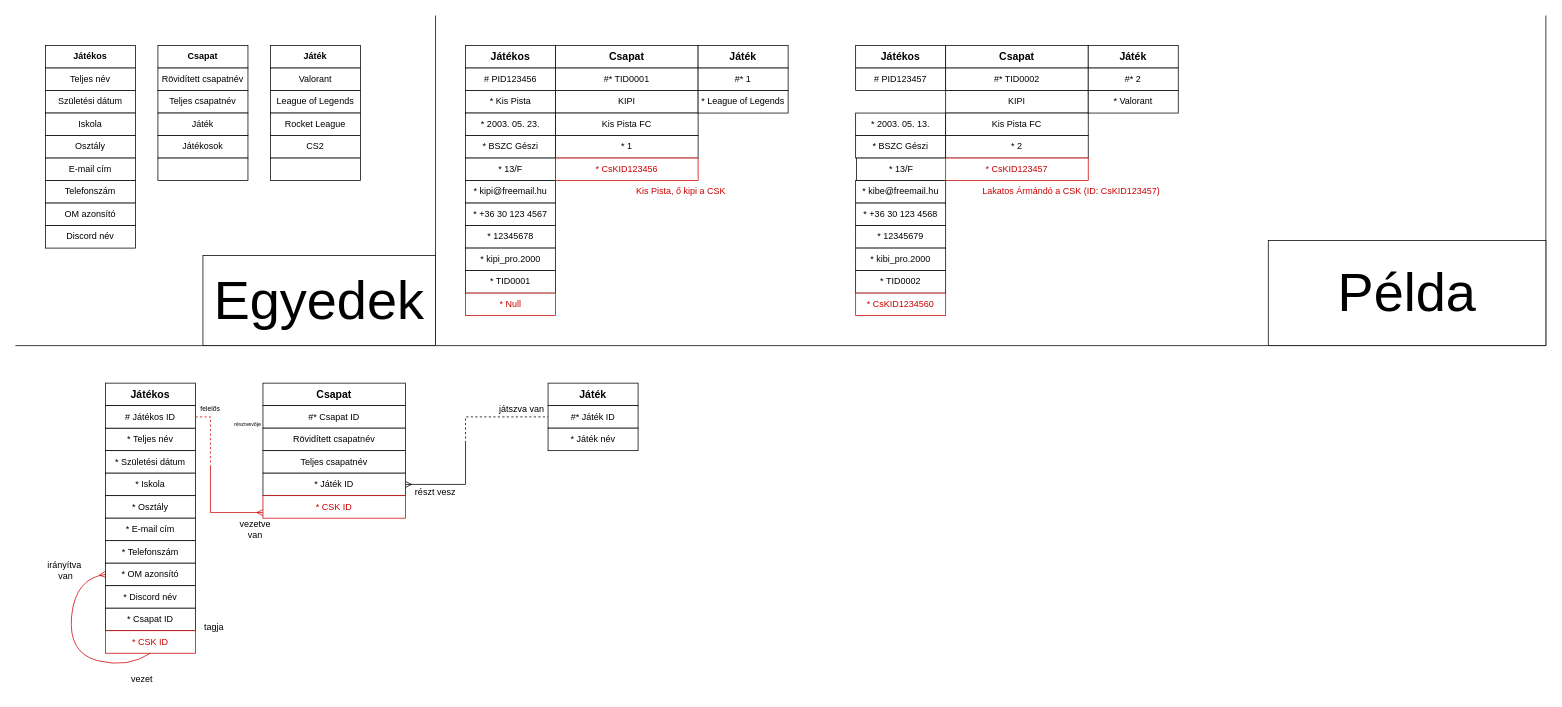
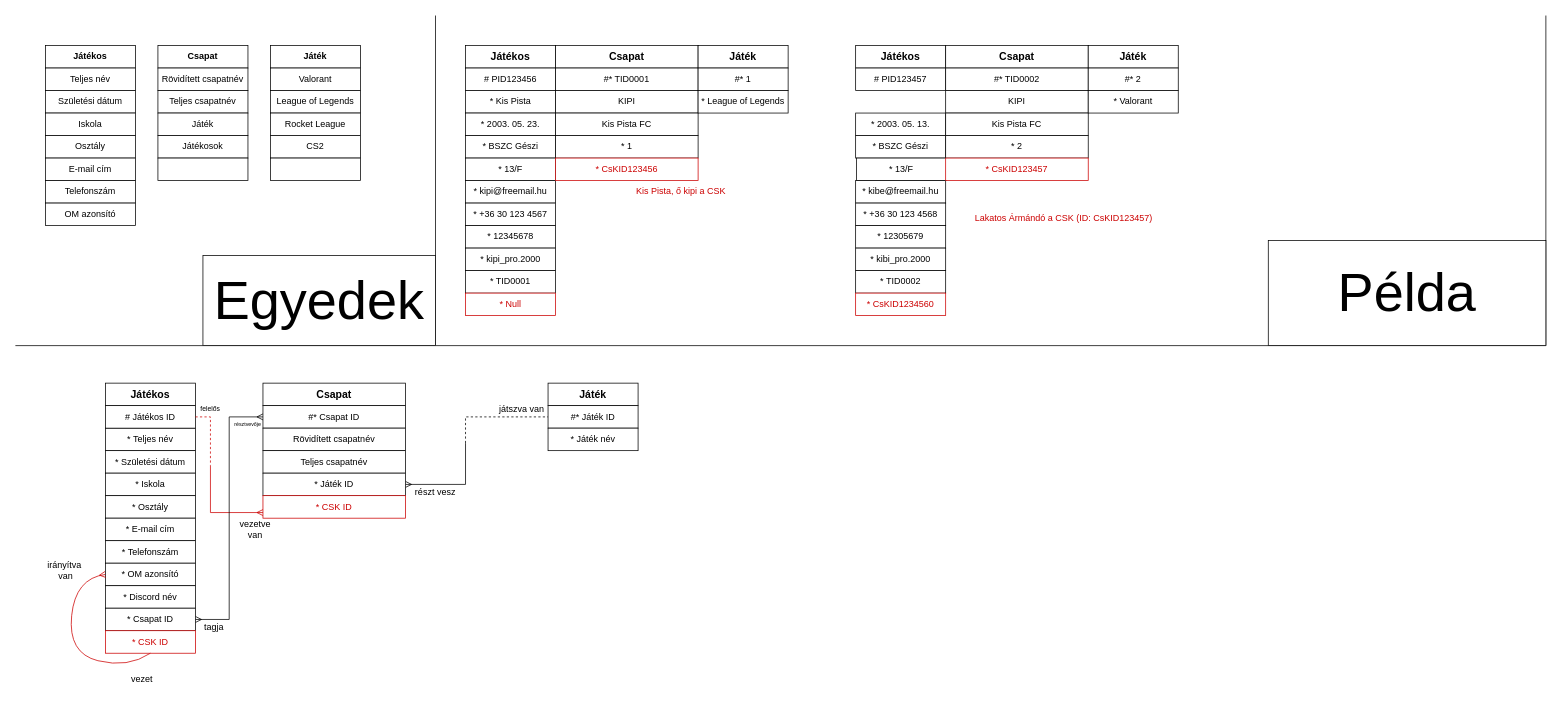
node "Lakatos Ármándó a CSK (ID: CsKID123457)": moved (1071, 192) -> (1064, 218)
node "Discord név": removed
node "* 12345679": label "* 12345679" -> "* 12305679"
edge "#* Csapat ID" -- "* Csapat ID": added
